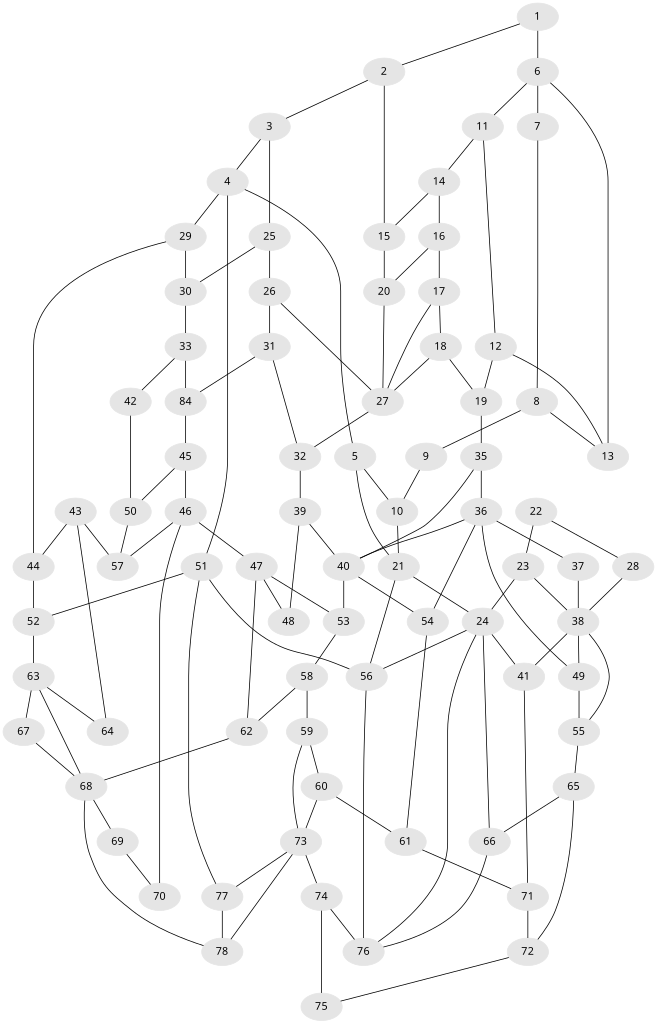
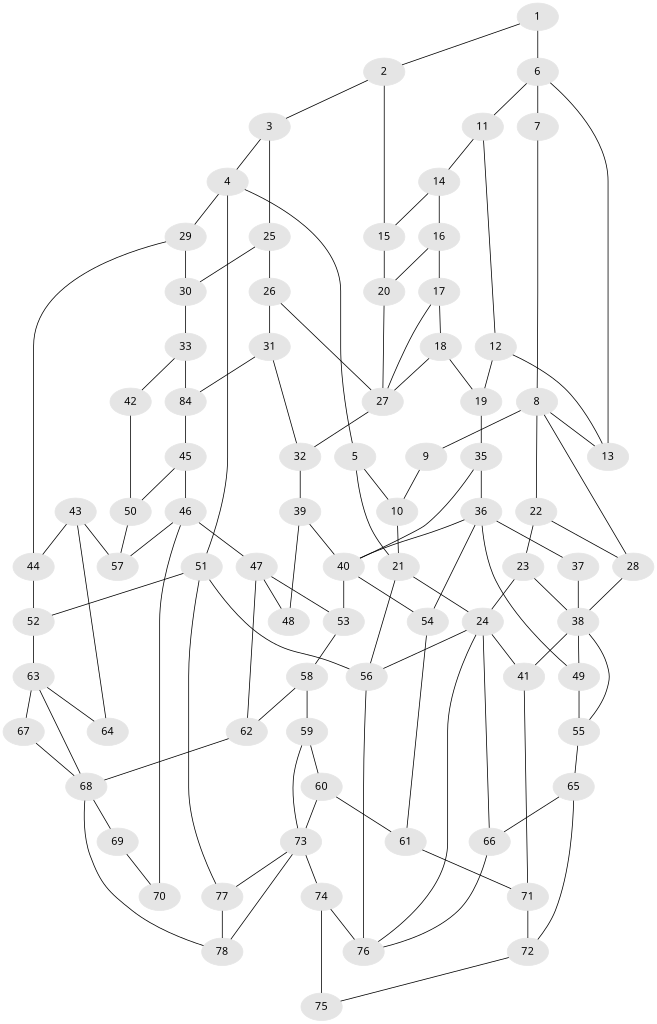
edge "8" -- "22": added
edge "8" -- "28": added
